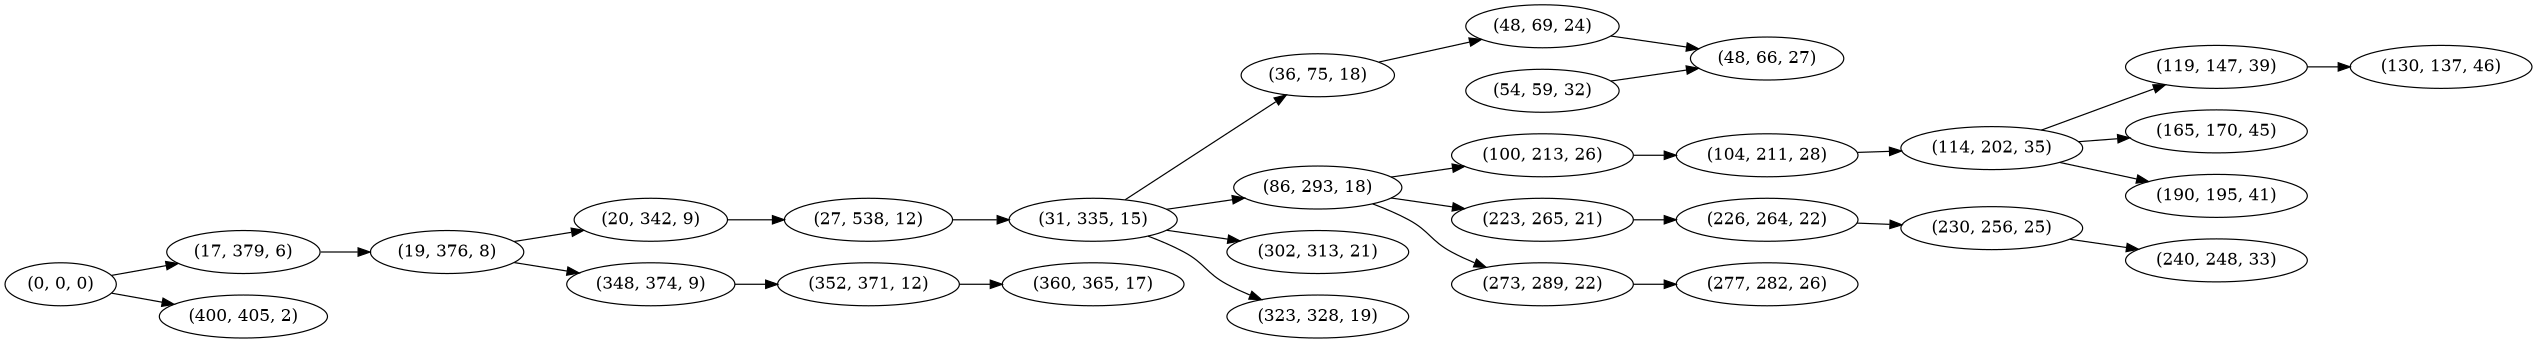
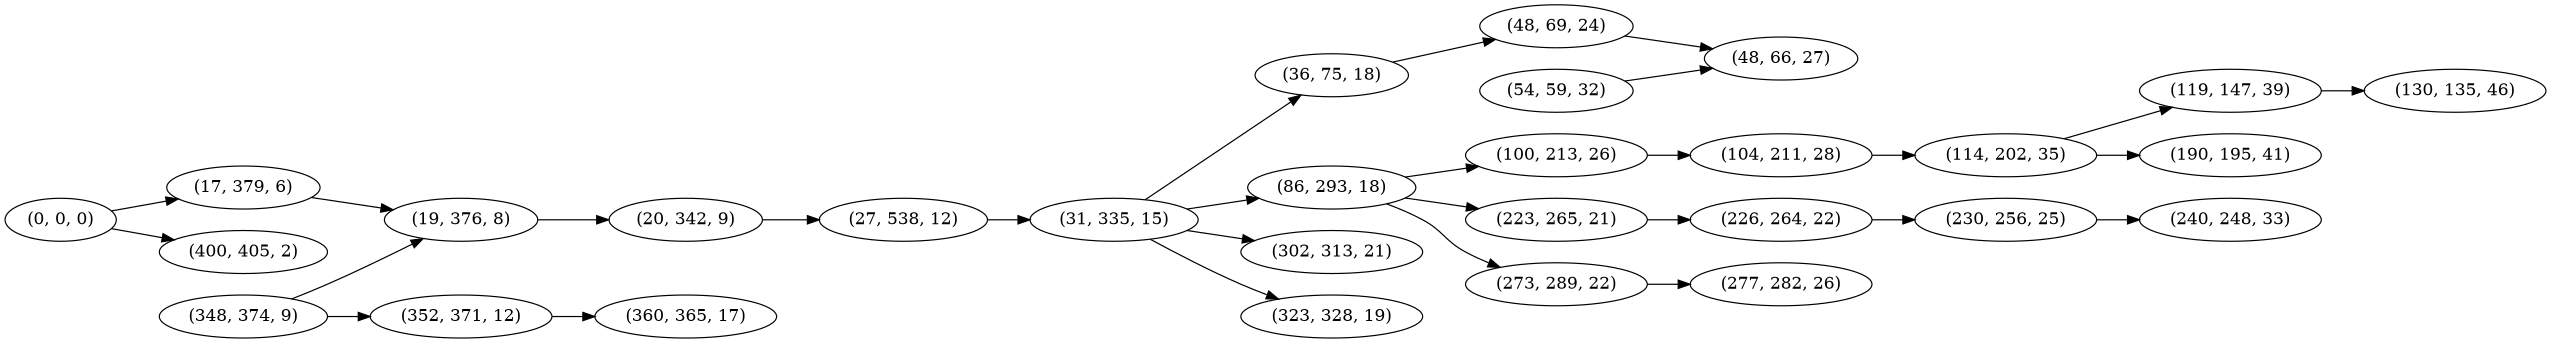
node "(130, 137, 46)": label "(130, 137, 46)" -> "(130, 135, 46)"
node "(165, 170, 45)": removed
edge "(19, 376, 8)" -> "(348, 374, 9)": reversed
